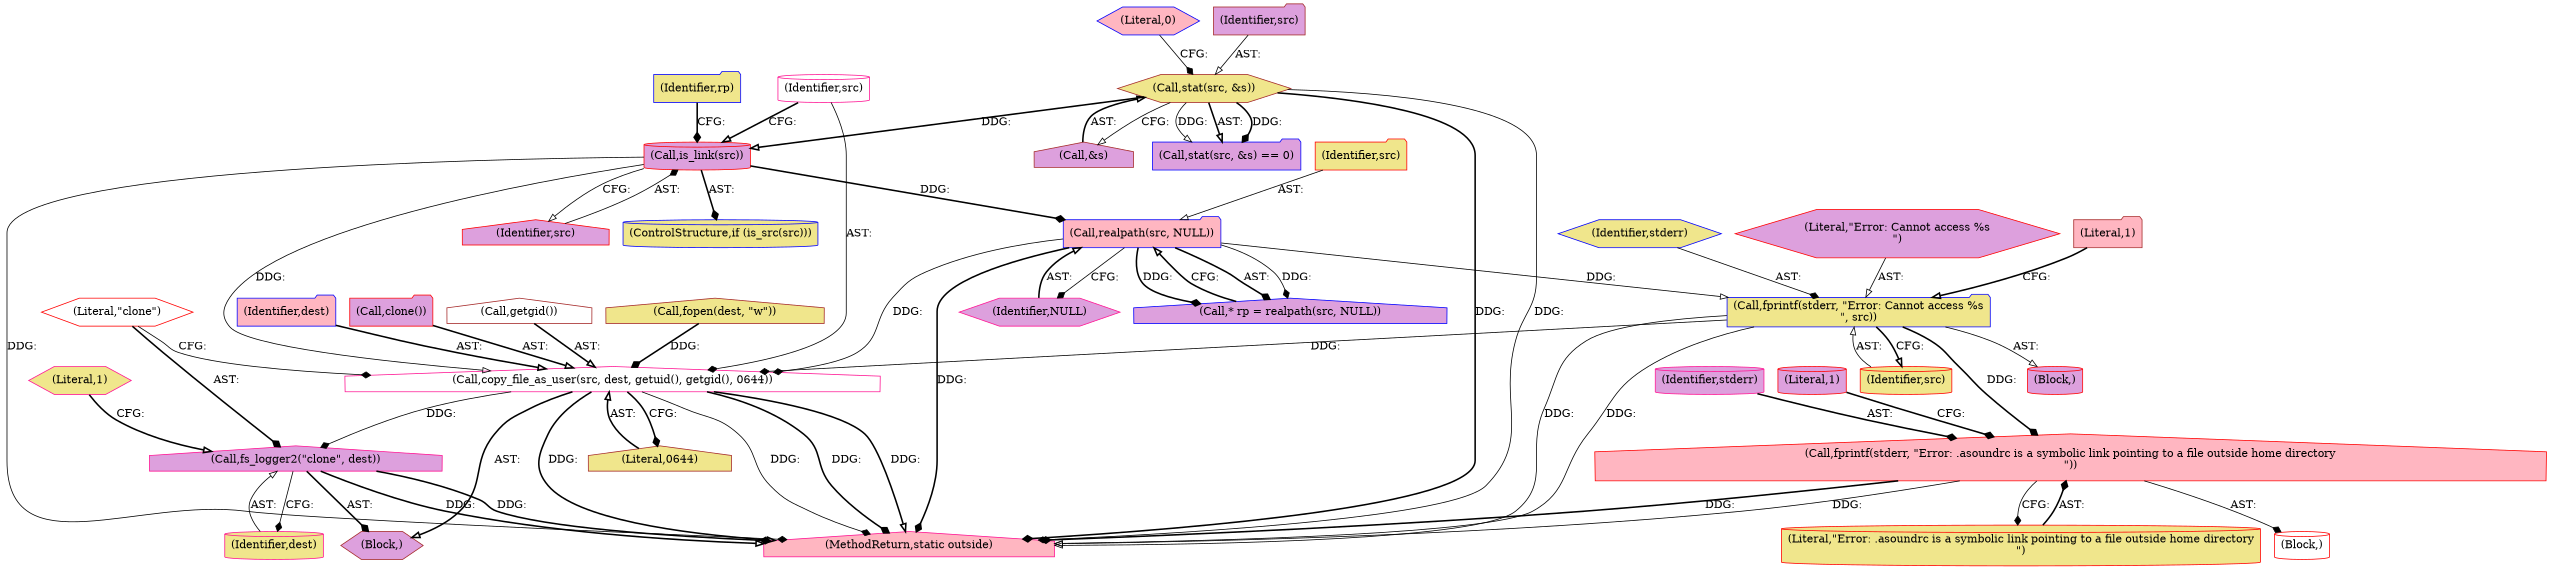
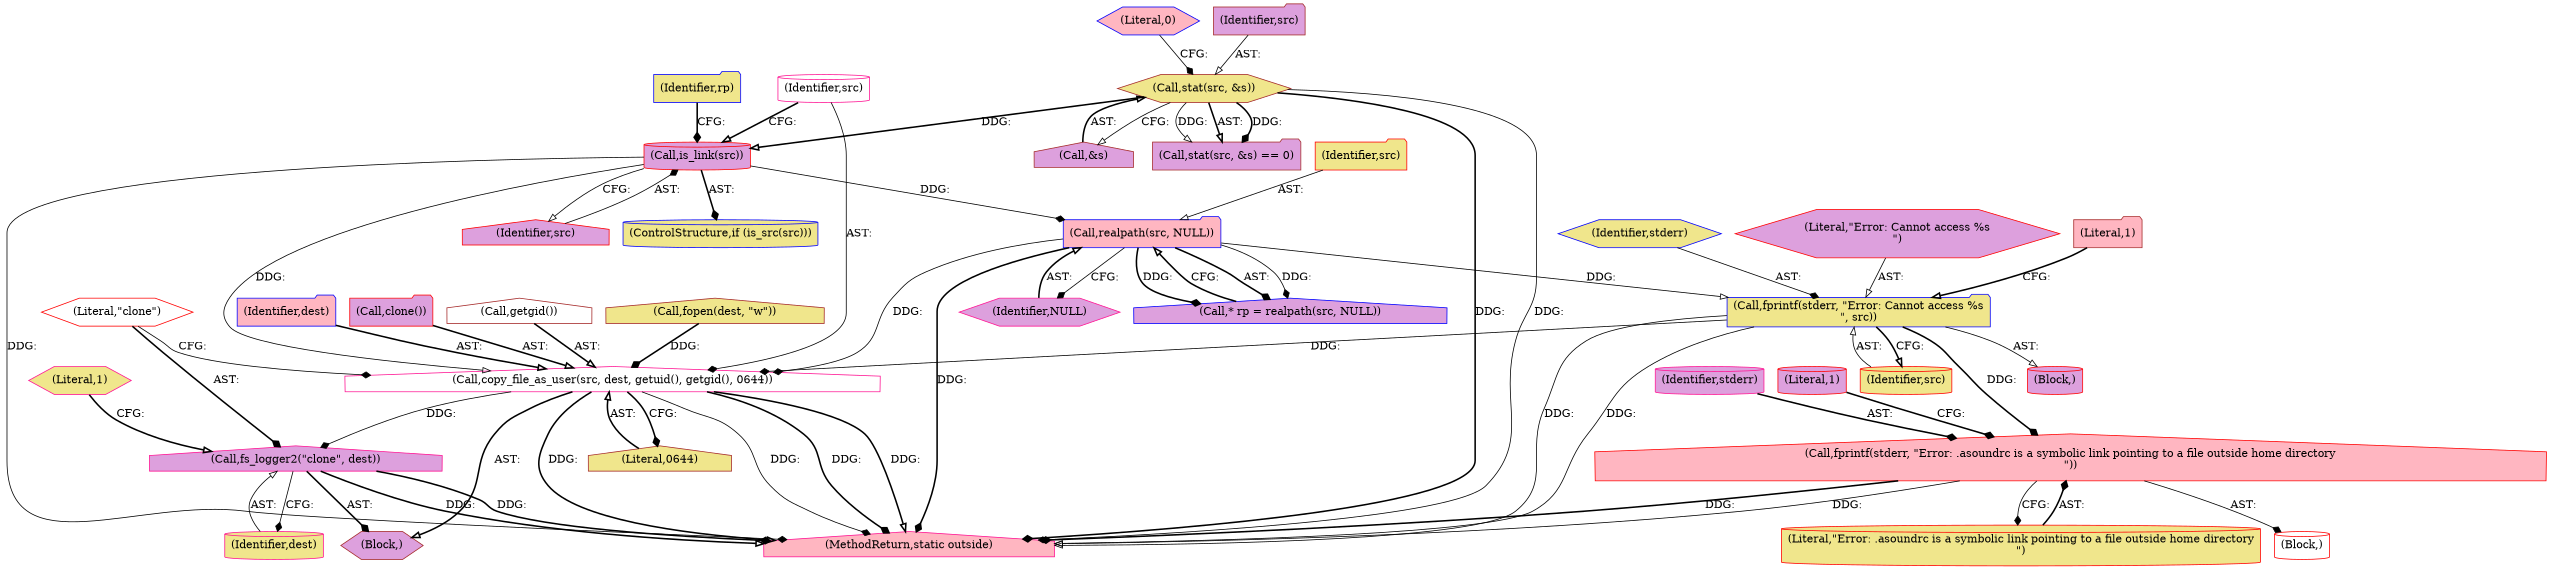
node "(Call,stat(src, &s) == 0)": color blue -> brown
edge "(Call,is_link(src))" -> "(Call,realpath(src, NULL))": style bold -> solid
